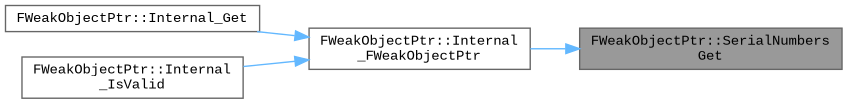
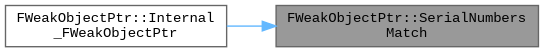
node "FWeakObjectPtr::Internal_Get": removed
node "FWeakObjectPtr::SerialNumbers Get": label "FWeakObjectPtr::SerialNumbers Get" -> "FWeakObjectPtr::SerialNumbers Match"
node "FWeakObjectPtr::Internal _IsValid": removed
